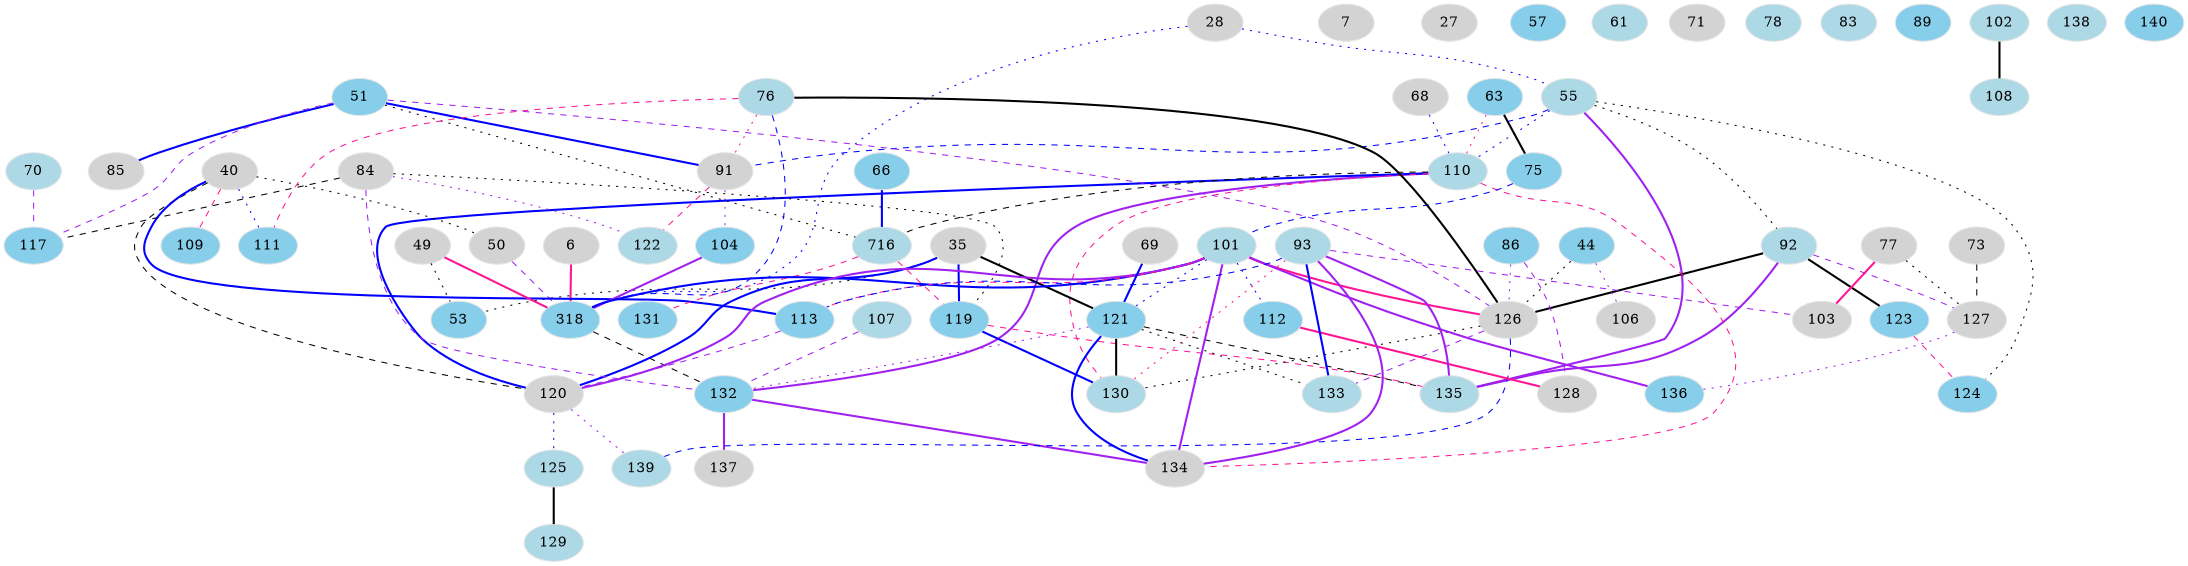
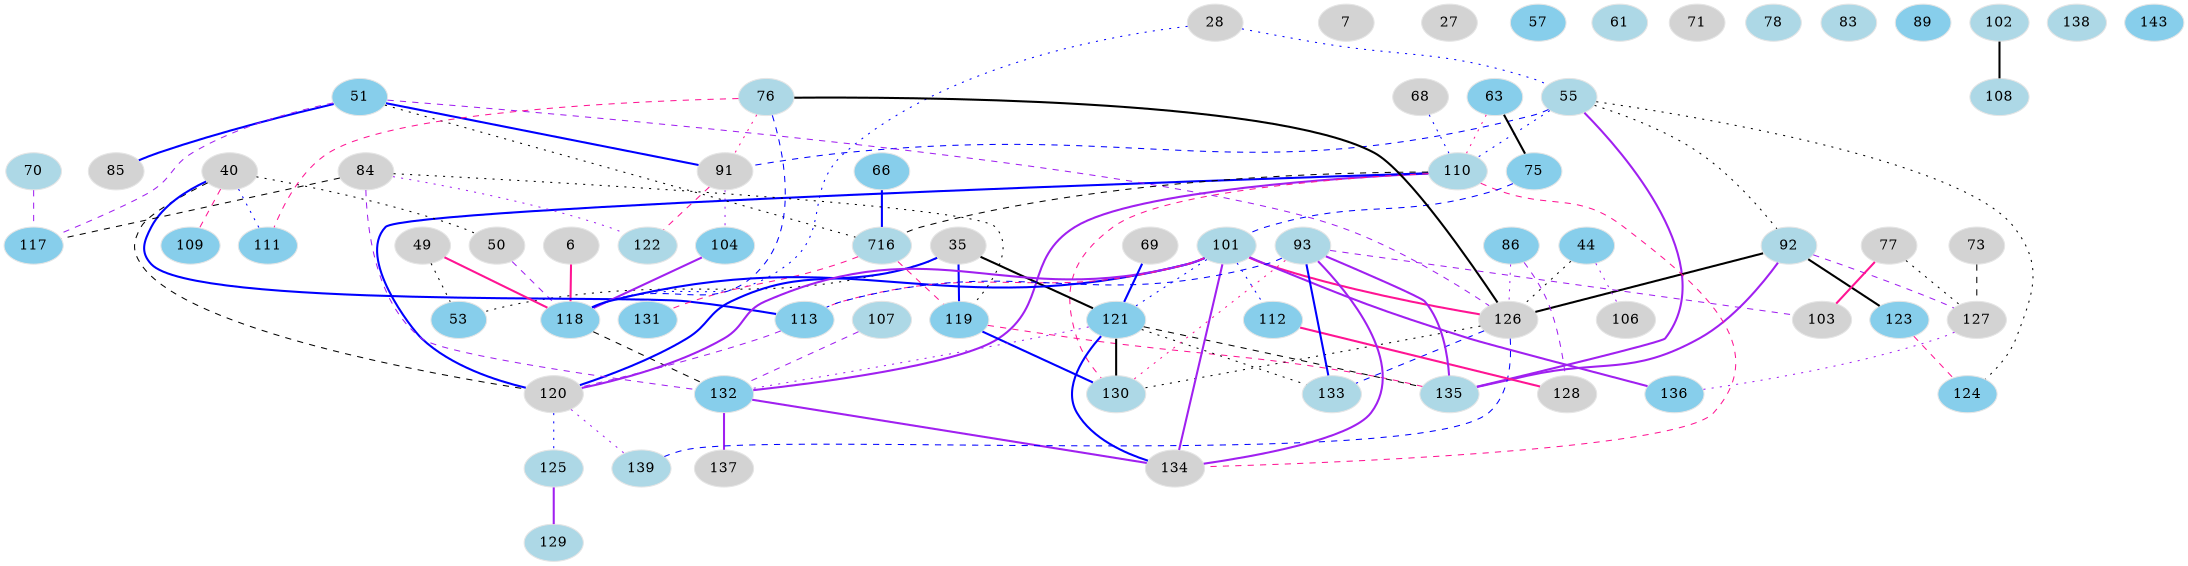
node "140": label "140" -> "143"
node "318": label "318" -> "118"
edge "126" -- "133": color purple -> blue
edge "125" -- "129": color black -> purple
